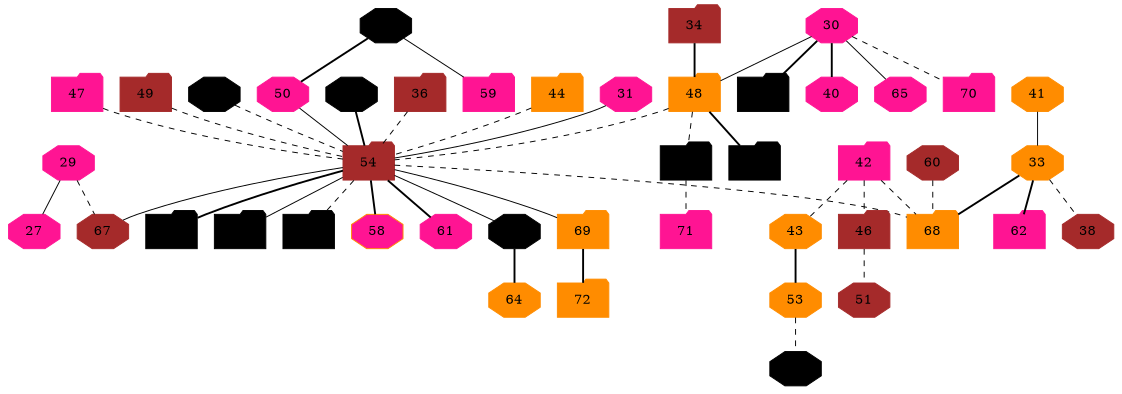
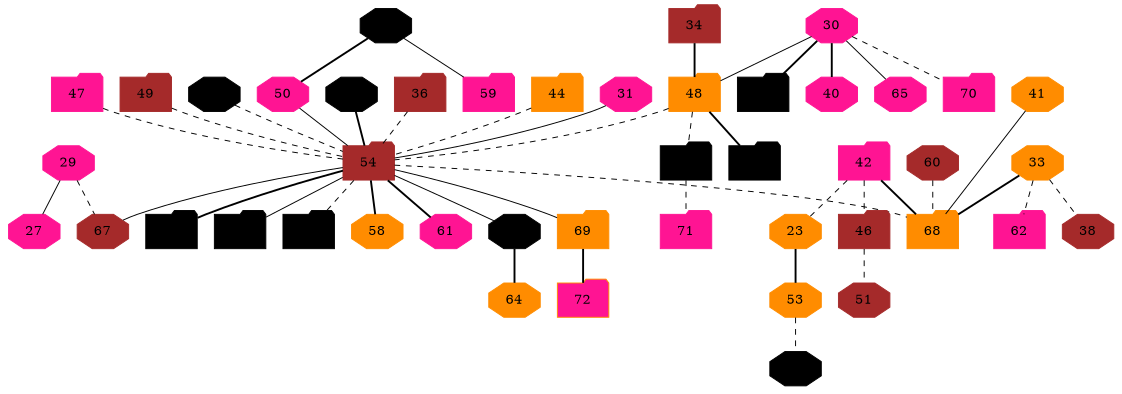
edge "41" -- "33": now "41" -- "68"
edge "42" -- "68": style dashed -> bold
edge "33" -- "62": style bold -> dashed
node "58": fillcolor deeppink -> darkorange
node "43": label "43" -> "23"
node "72": fillcolor darkorange -> deeppink
